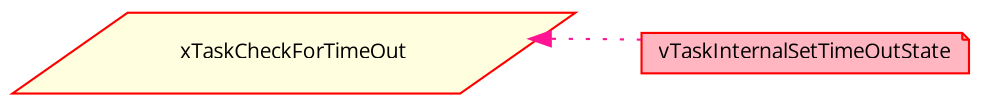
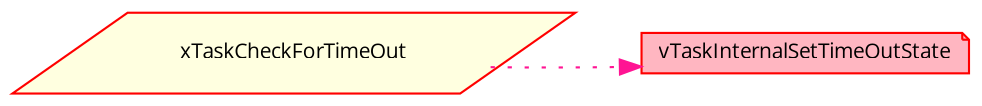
edge "vTaskInternalSetTimeOutState" -> "xTaskCheckForTimeOut": reversed
